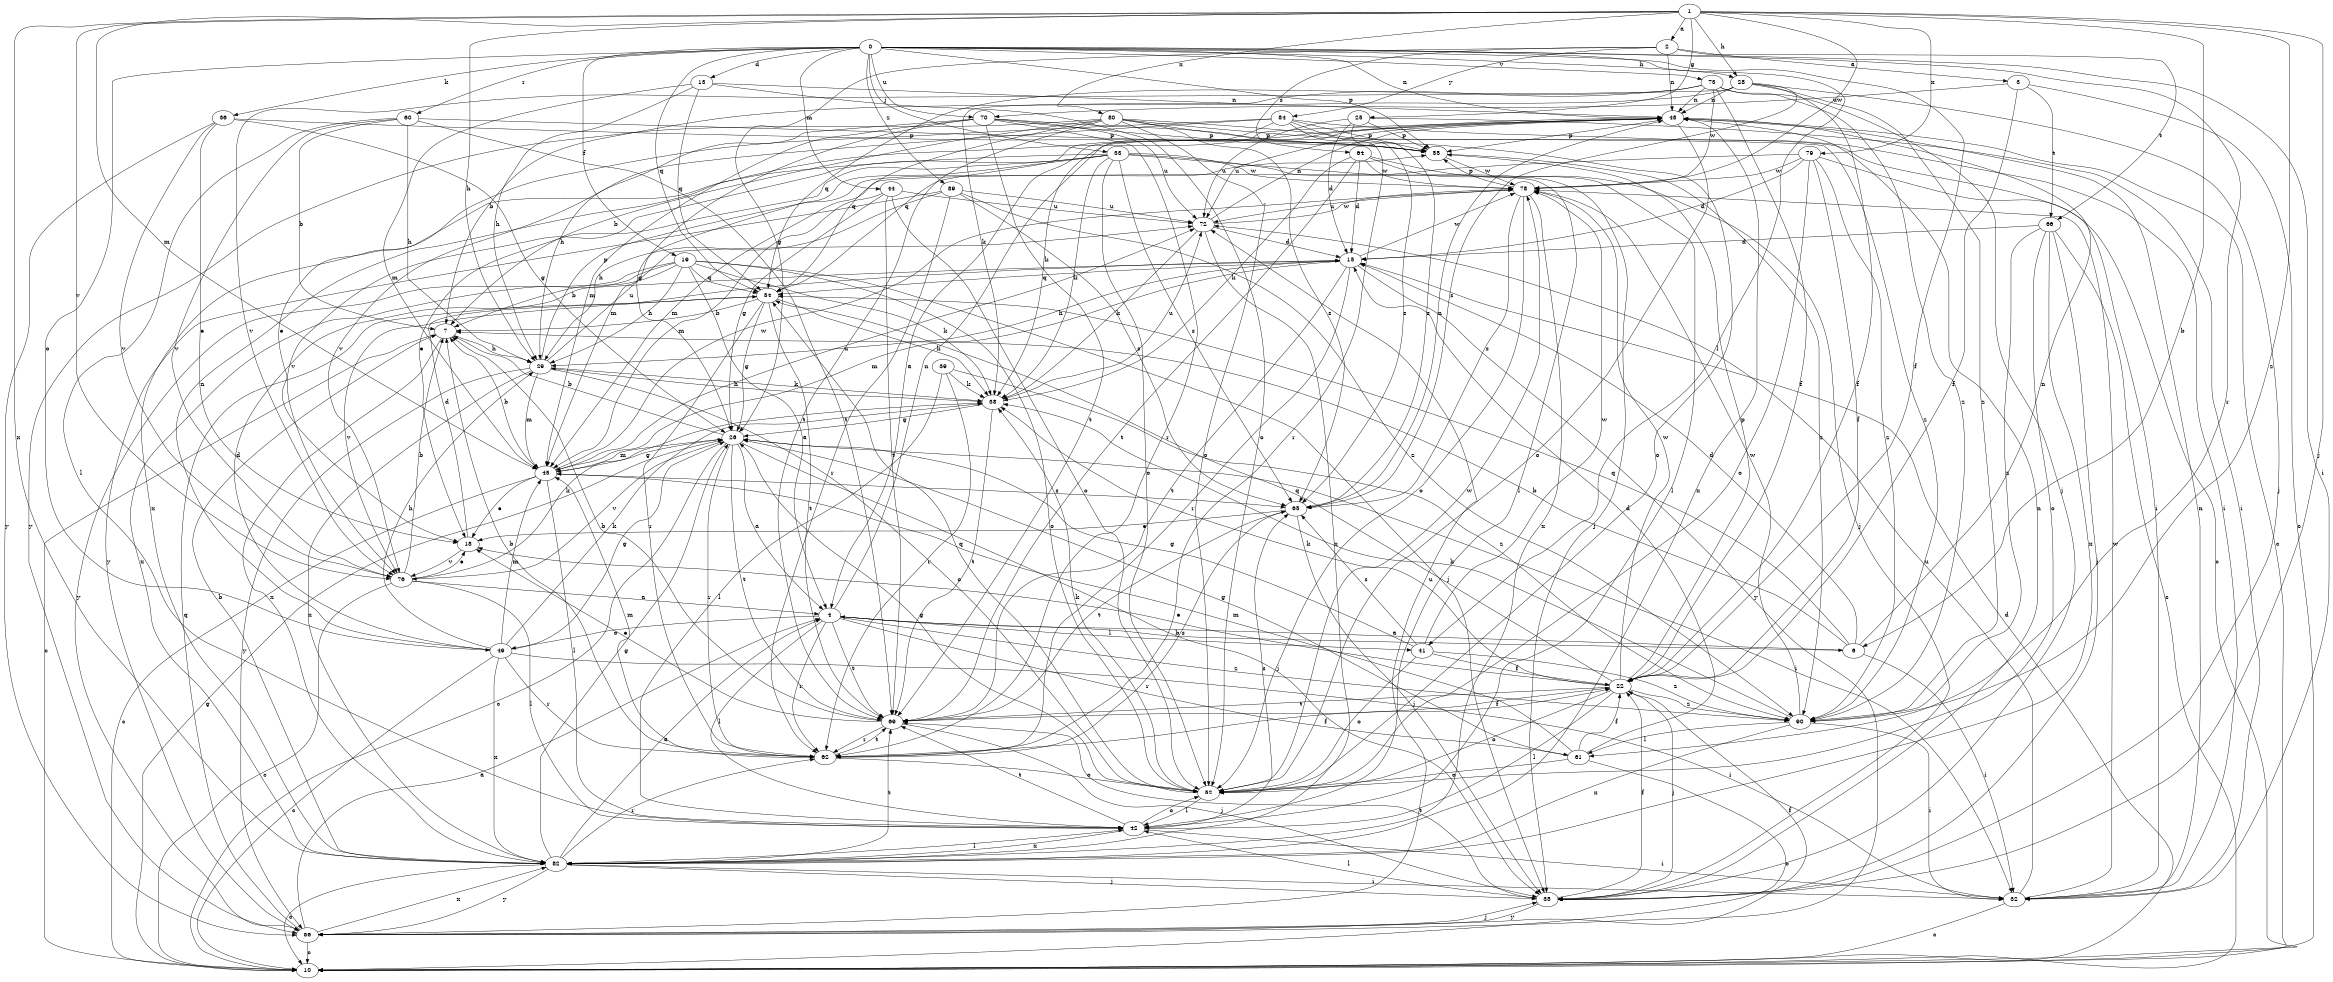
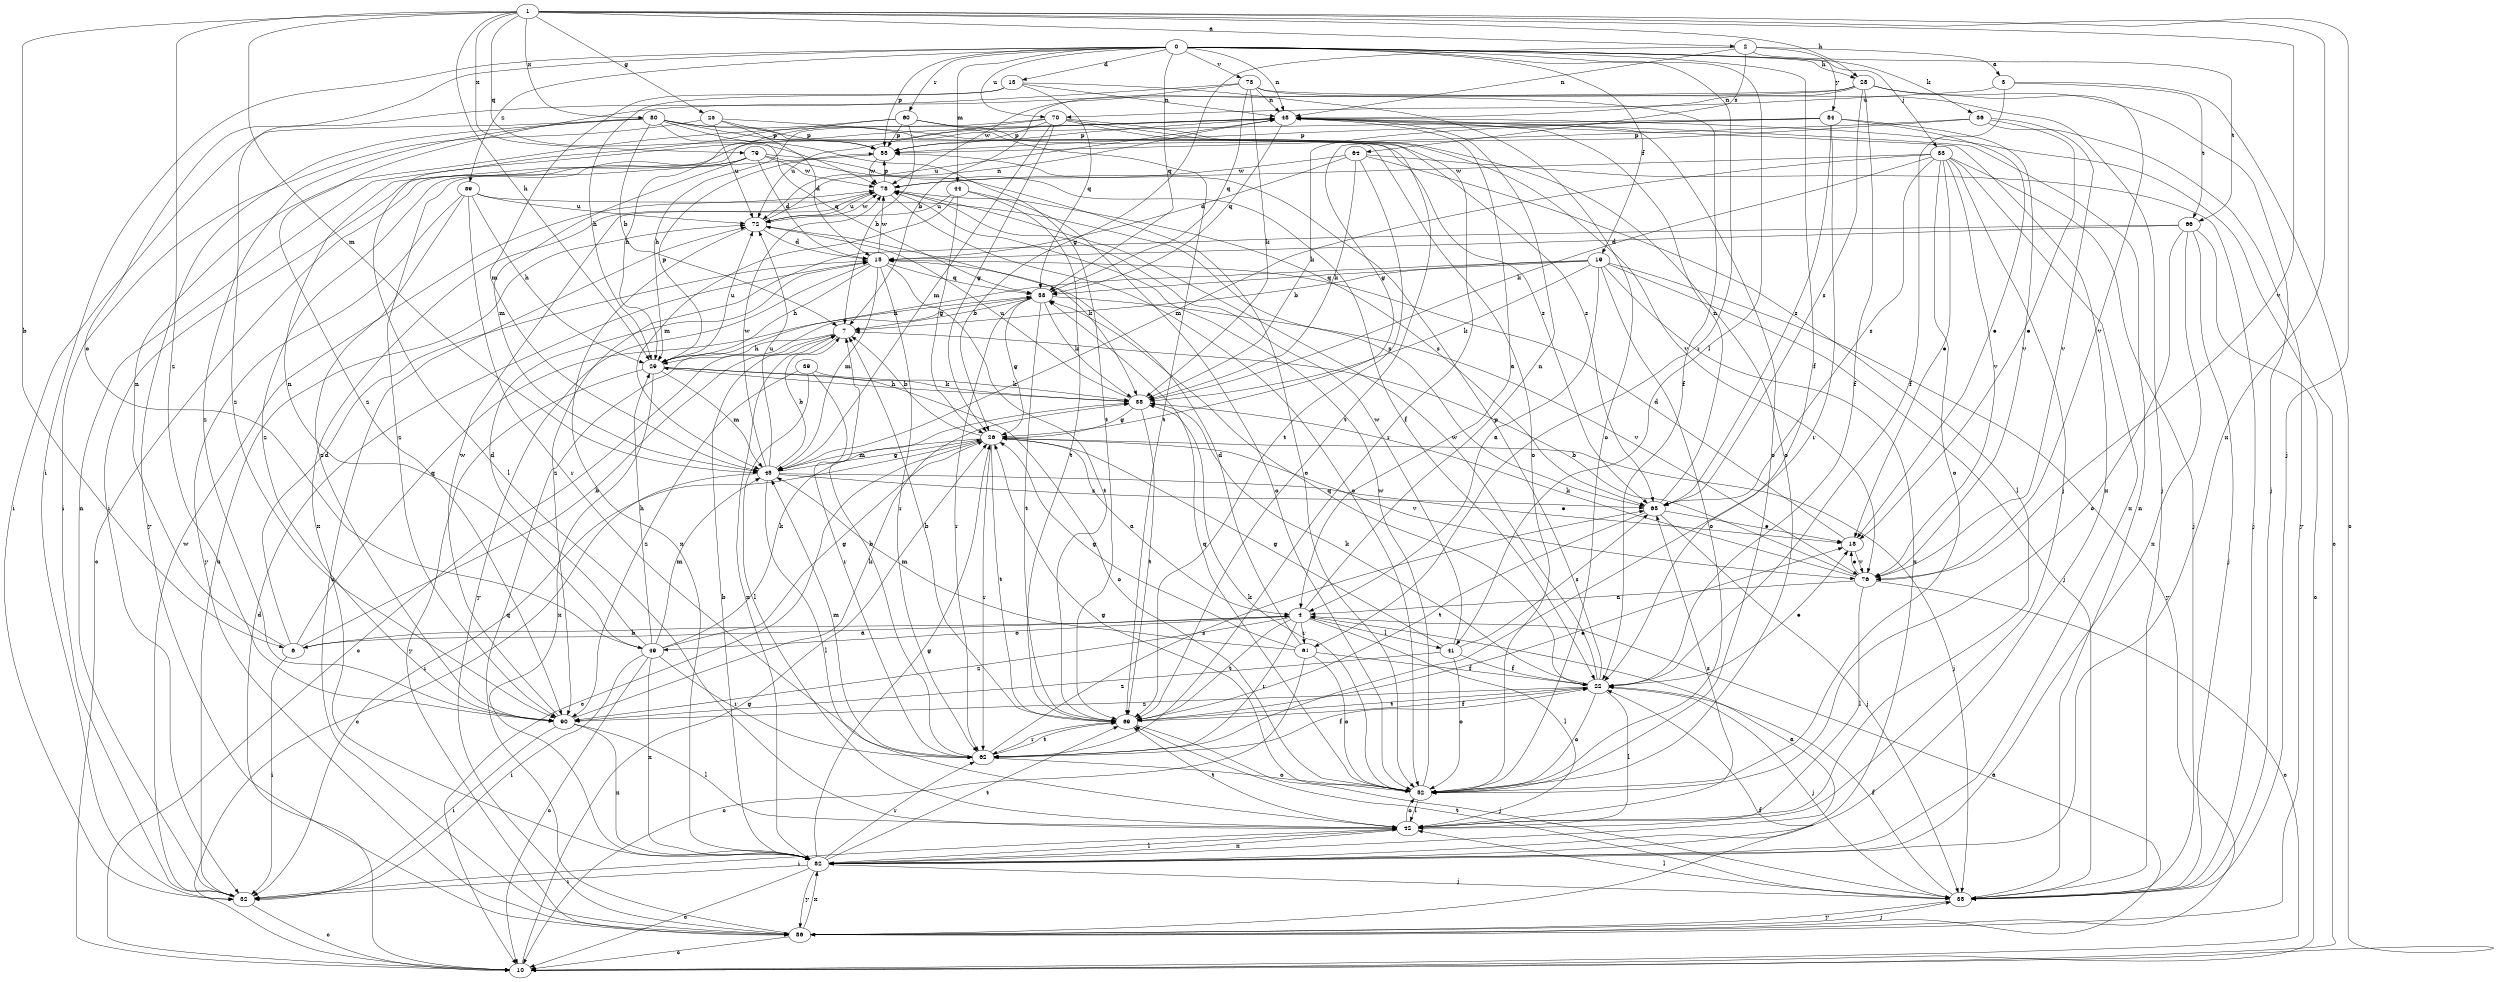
edge "1" -> "78": label "w" -> "q"
node "54": label "54" -> "58"
edge "33" -> "42": label "l" -> "j"
edge "90" -> "61": now "90" -> "42"
